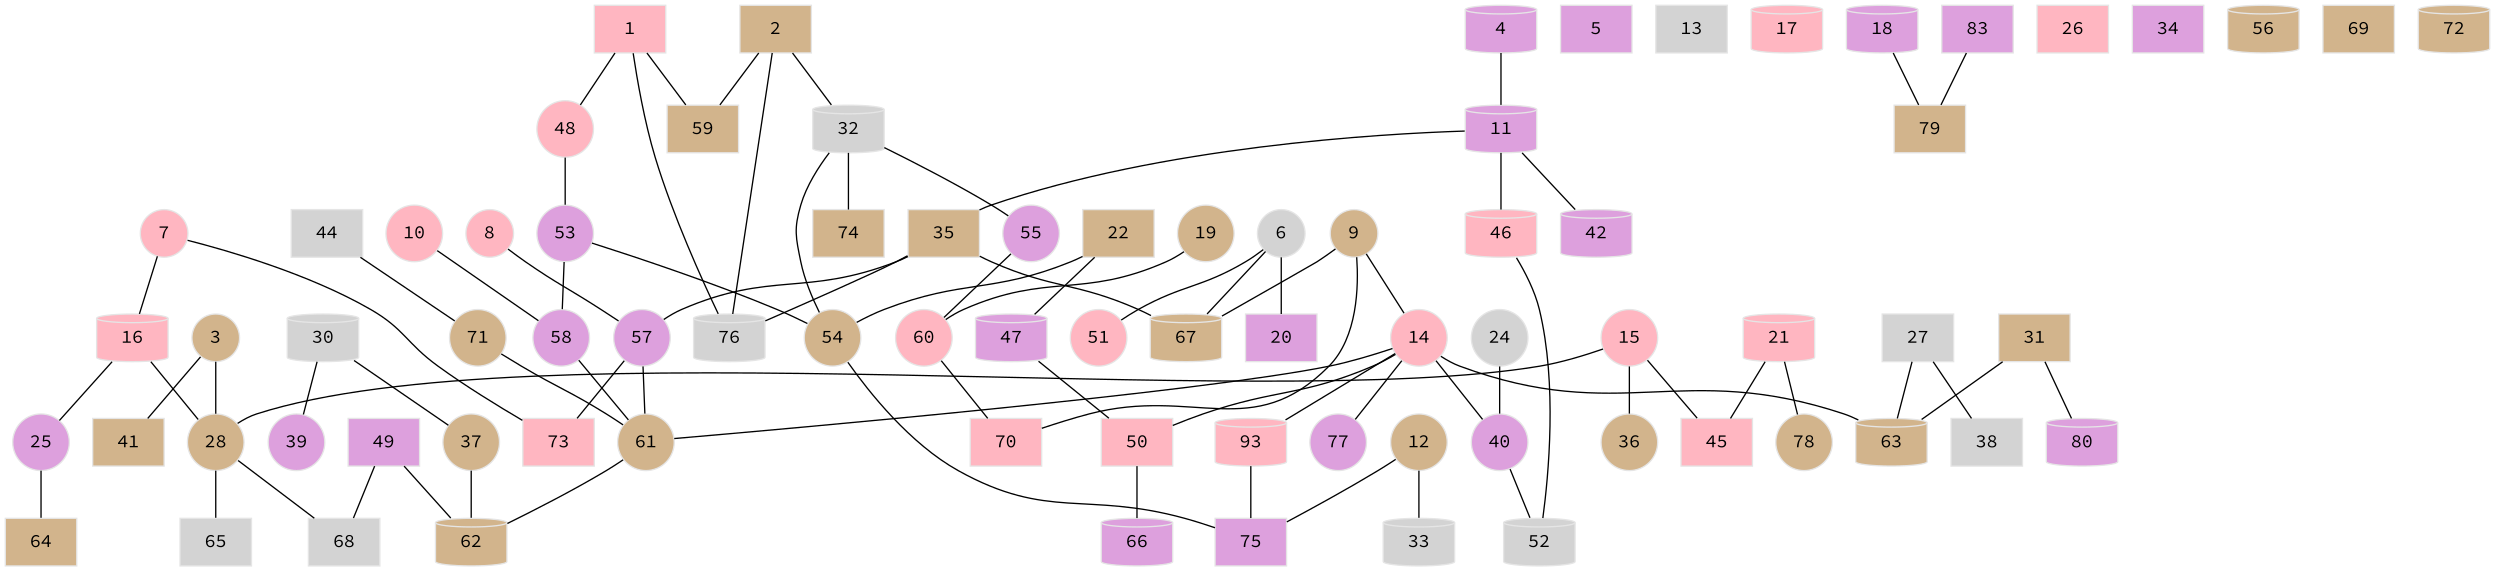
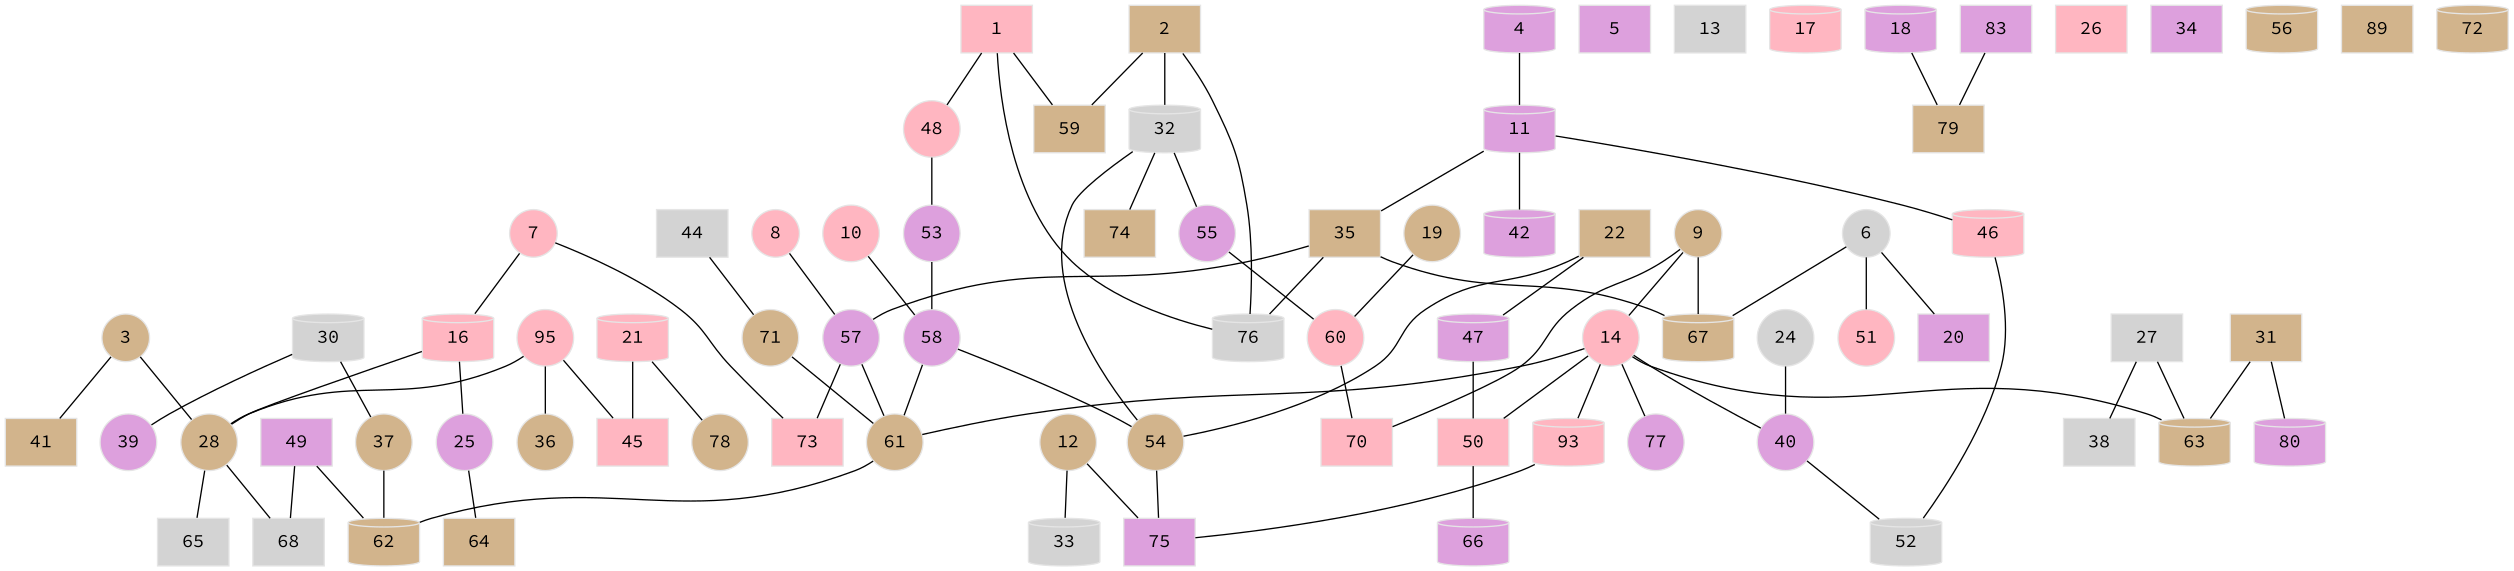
node "69": label "69" -> "89"
edge "53" -- "54": now "58" -- "54"
node "15": label "15" -> "95"
